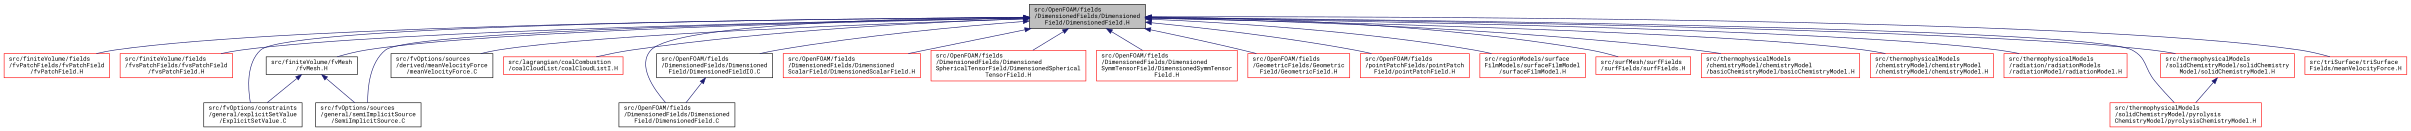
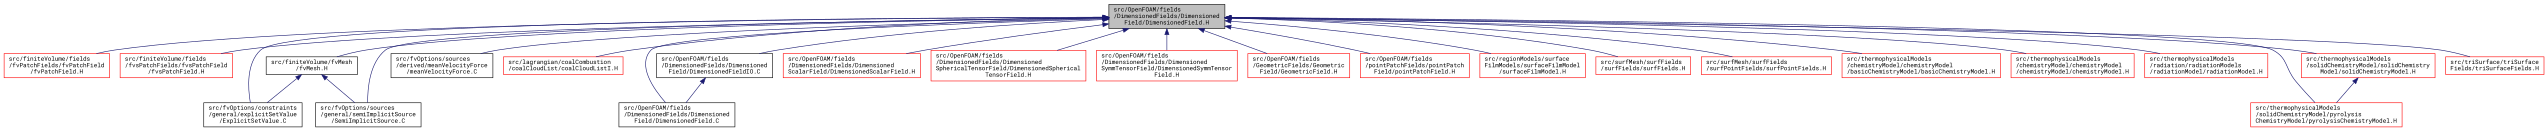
node "src/surfMesh/surfFields /surfPointFields/surfPointFields.H": added
node "src/triSurface/triSurface Fields/meanVelocityForce.H": label "src/triSurface/triSurface Fields/meanVelocityForce.H" -> "src/triSurface/triSurface Fields/triSurfaceFields.H"
